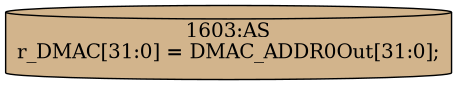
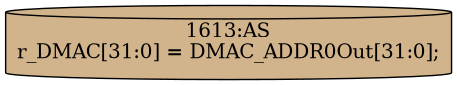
node "1603:AS r_DMAC[31:0] = DMAC_ADDR0Out[31:0];": label "1603:AS r_DMAC[31:0] = DMAC_ADDR0Out[31:0];" -> "1613:AS r_DMAC[31:0] = DMAC_ADDR0Out[31:0];"
